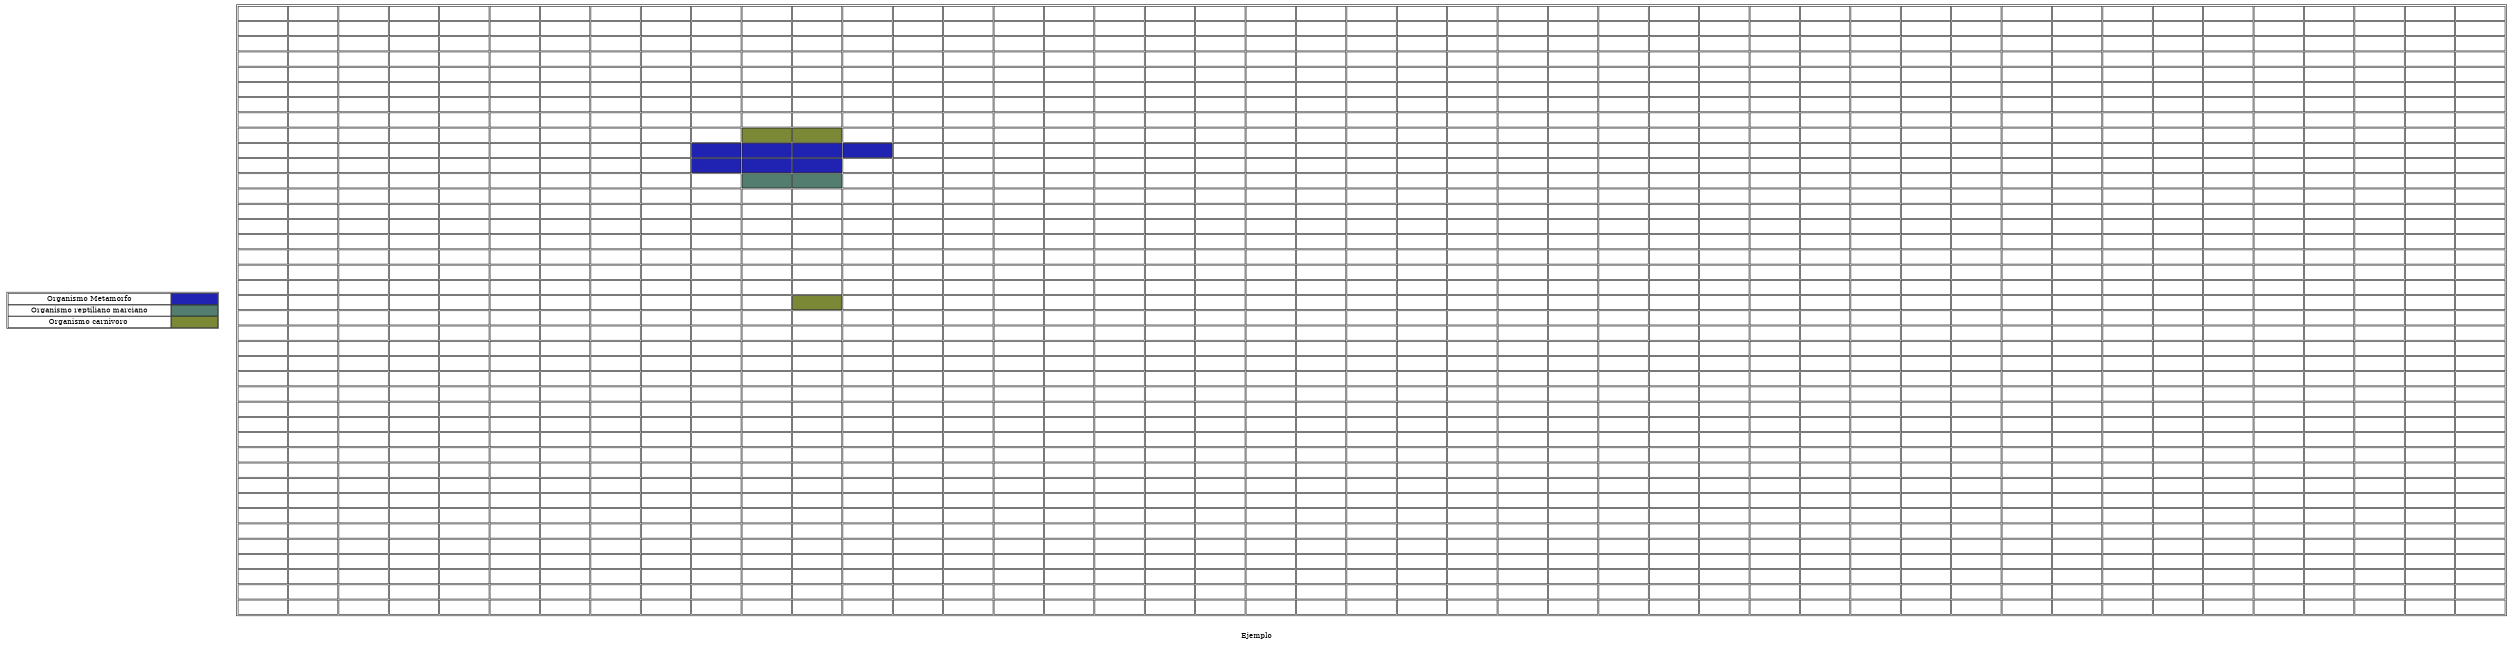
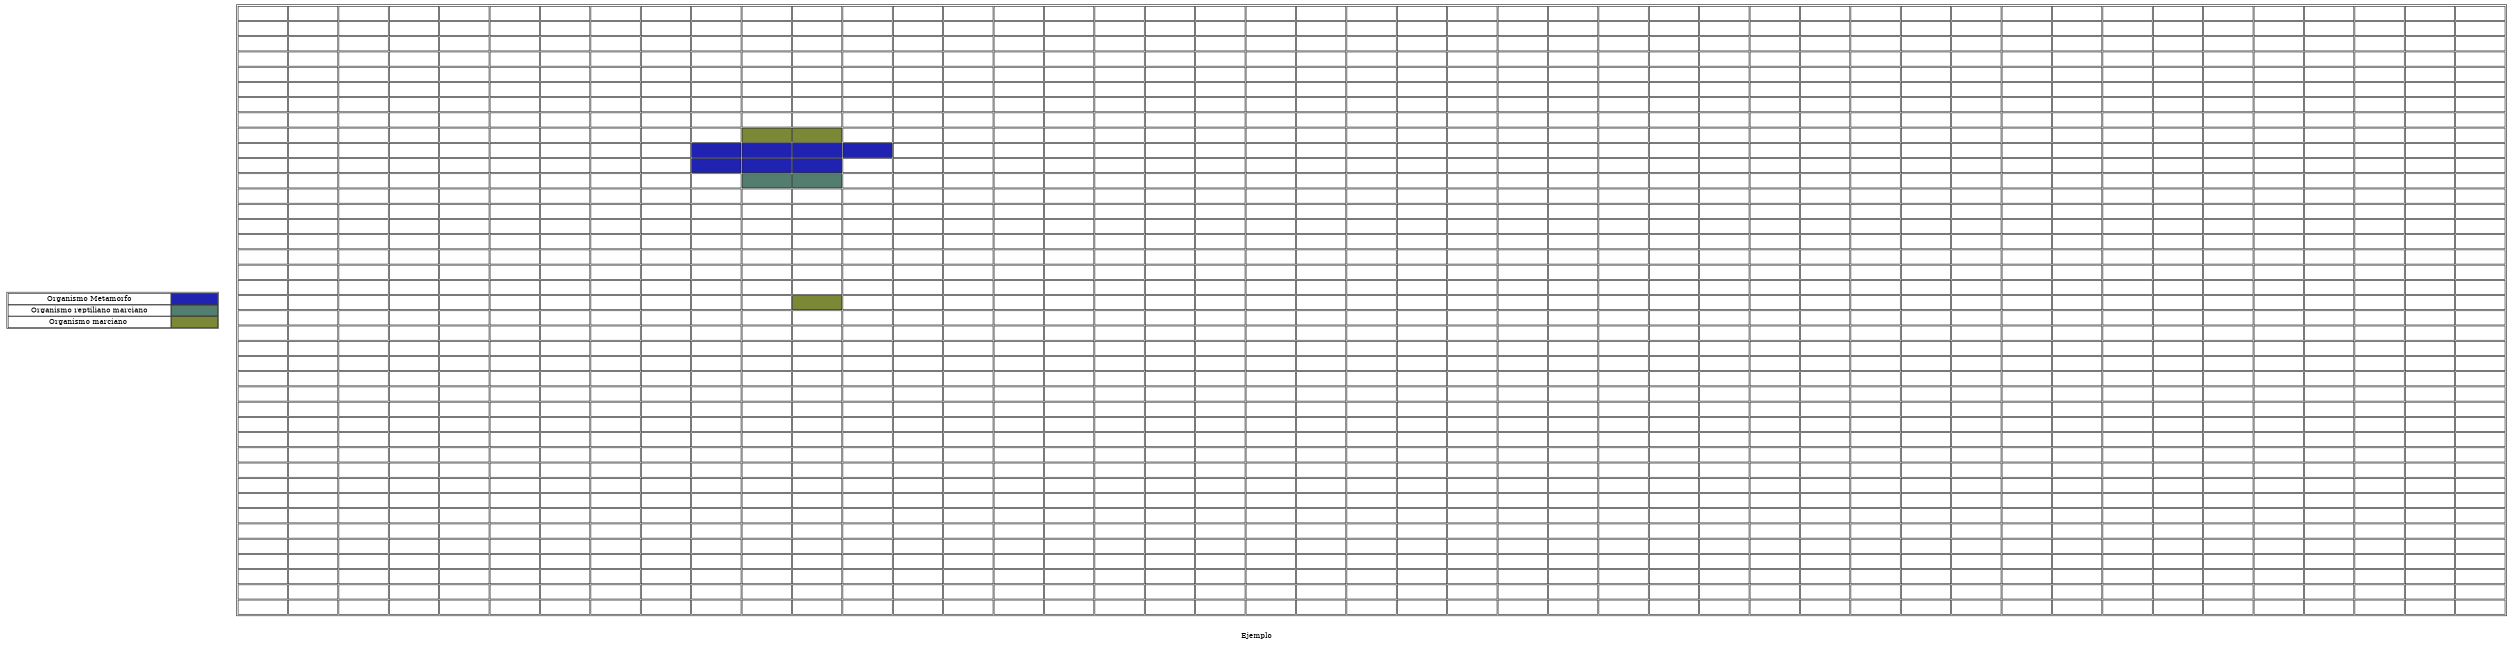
node "Organismo Metamorfo": text "Organismo carnivoro" -> "Organismo marciano"
